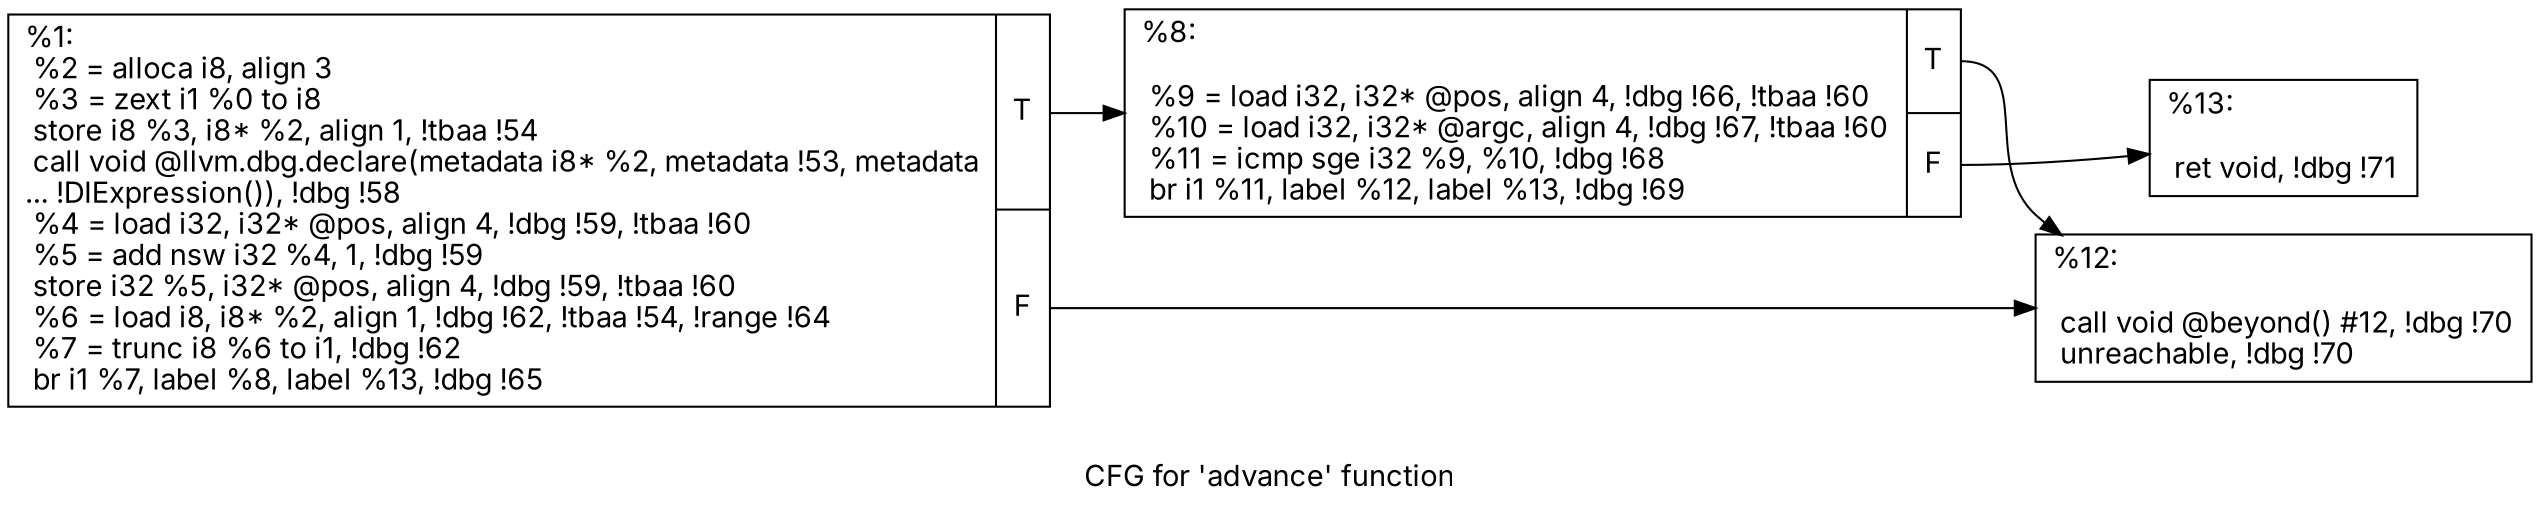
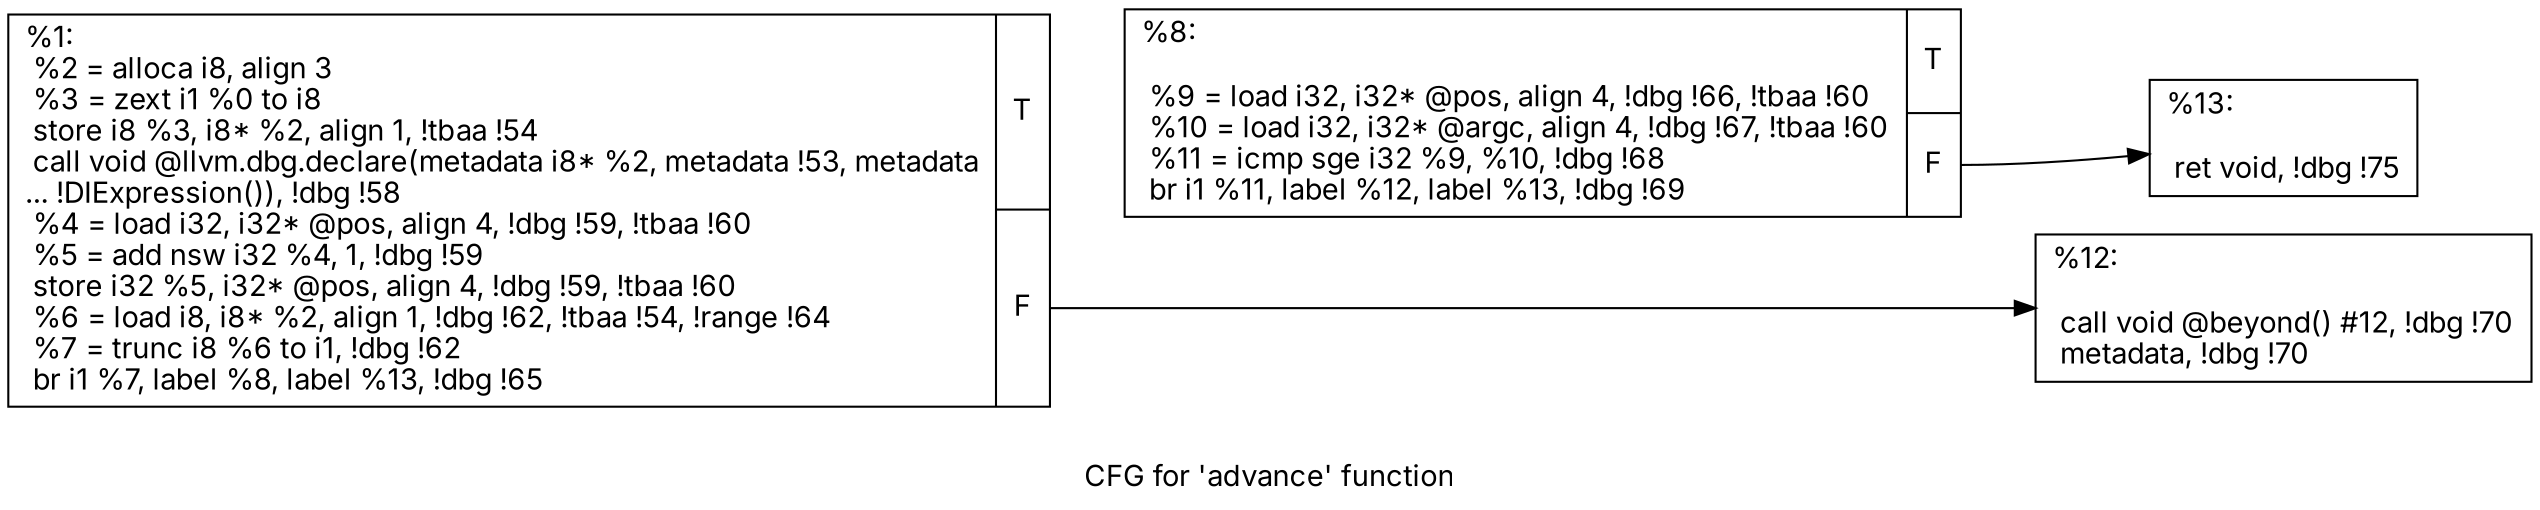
edge "%1:" -> "%8:": removed
edge "%8:" -> "%12:": removed
node "%13:": text "ret void, !dbg !71" -> "ret void, !dbg !75"
node "%12:": text "unreachable, !dbg !70" -> "metadata, !dbg !70"
